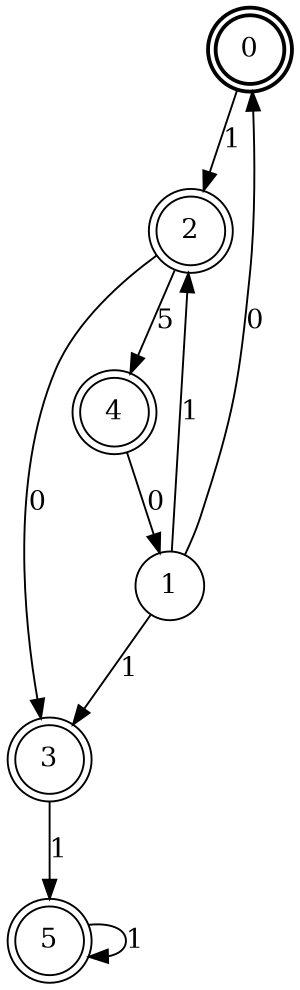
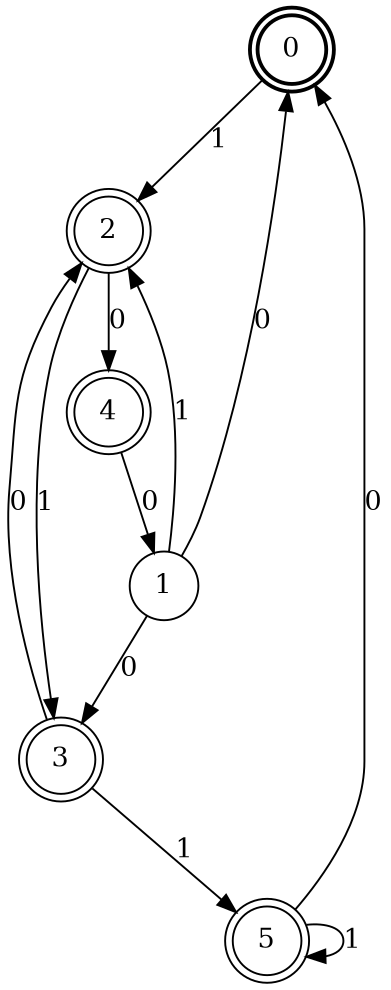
edge "2" -> "4": label "5" -> "0"
edge "3" -> "2": added, label "0"
edge "2" -> "3": label "0" -> "1"
edge "5" -> "0": added, label "0"
edge "1" -> "3": label "1" -> "0"
